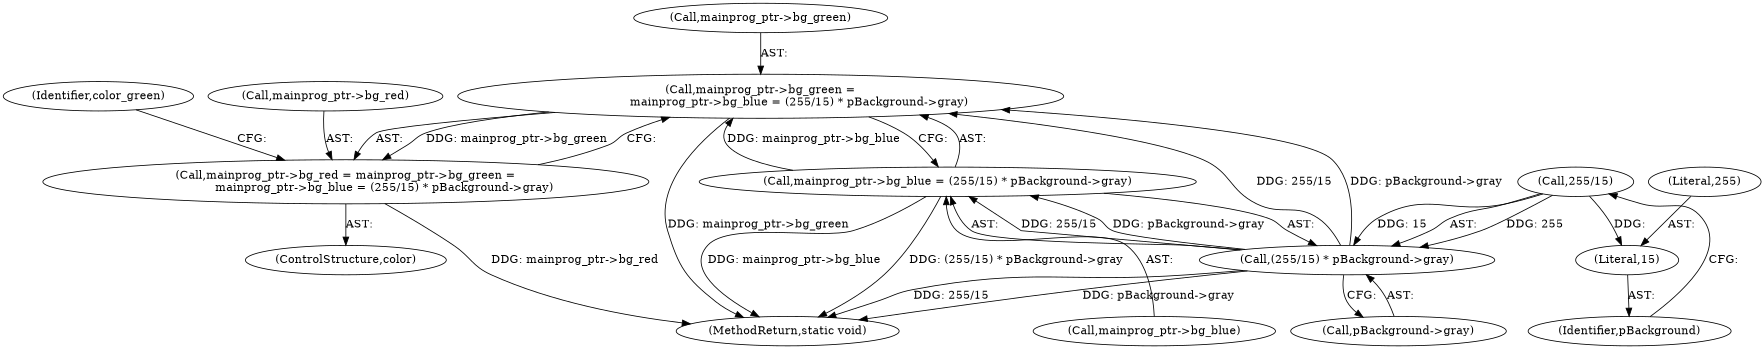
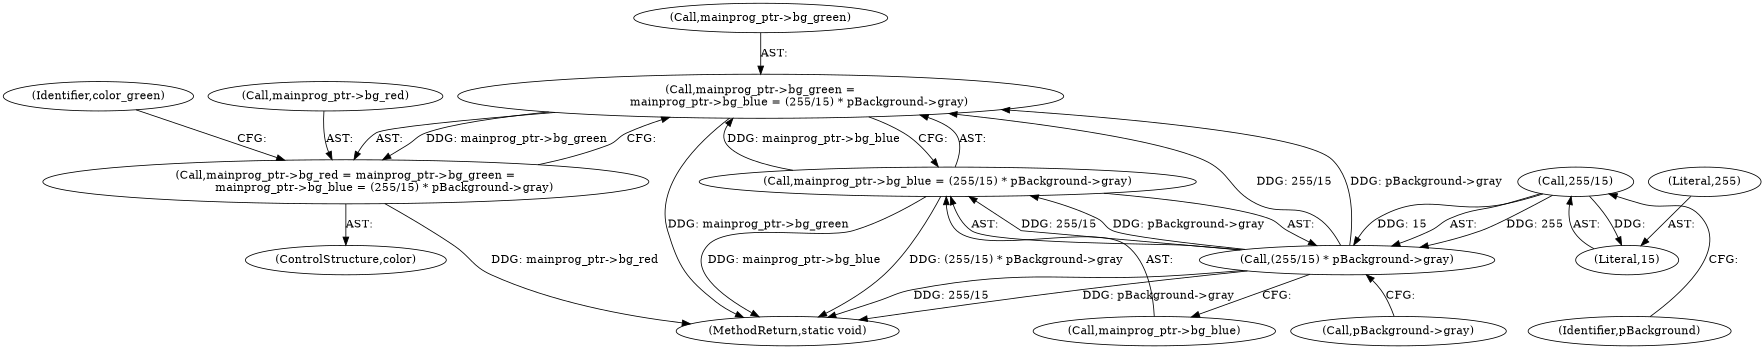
edge "(Literal,15)" -> "(Identifier,pBackground)": now "(Literal,15)" -> "(Call,255/15)"
edge "(Call,(255/15) * pBackground->gray)" -> "(Call,pBackground->gray)": now "(Call,(255/15) * pBackground->gray)" -> "(Call,mainprog_ptr->bg_blue)"
edge "(Call,pBackground->gray)" -> "(Call,(255/15) * pBackground->gray)": label "AST: " -> "CFG: "
